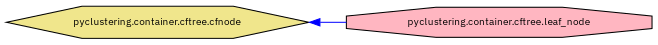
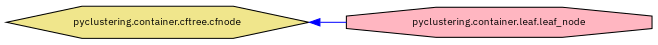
node "pyclustering.container.cftree.leaf_node": label "pyclustering.container.cftree.leaf_node" -> "pyclustering.container.leaf.leaf_node"
